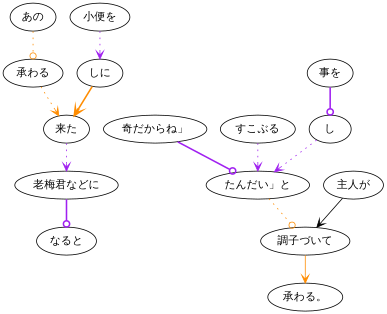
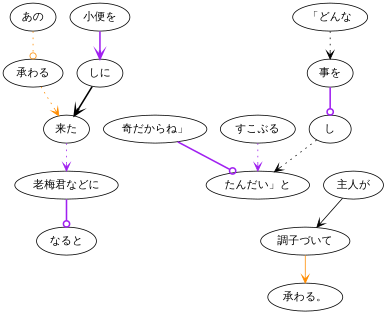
node "「どんな": added
edge "小便を" -> "しに": style dotted -> bold
edge "しに" -> "来た": color darkorange -> black
edge "し" -> "たんだい」と": color purple -> black
edge "たんだい」と" -> "調子づいて": removed
